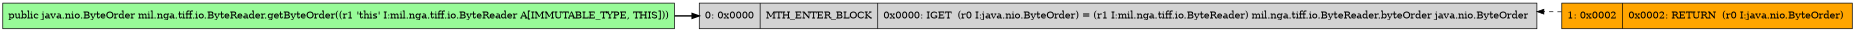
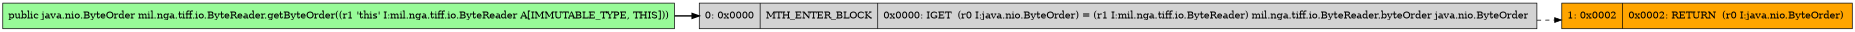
edge "1: 0x0002" -> "0: 0x0000": reversed
